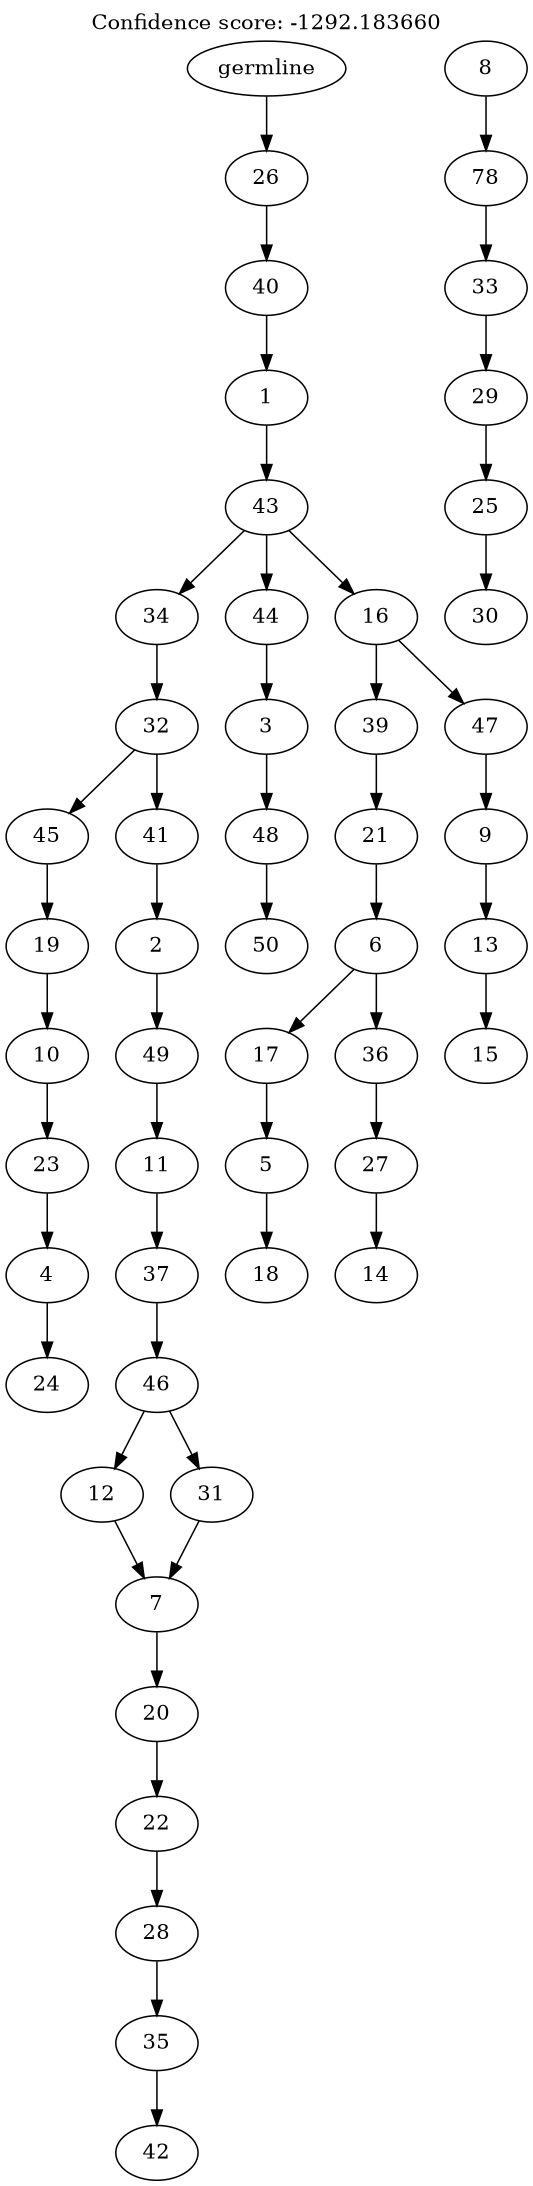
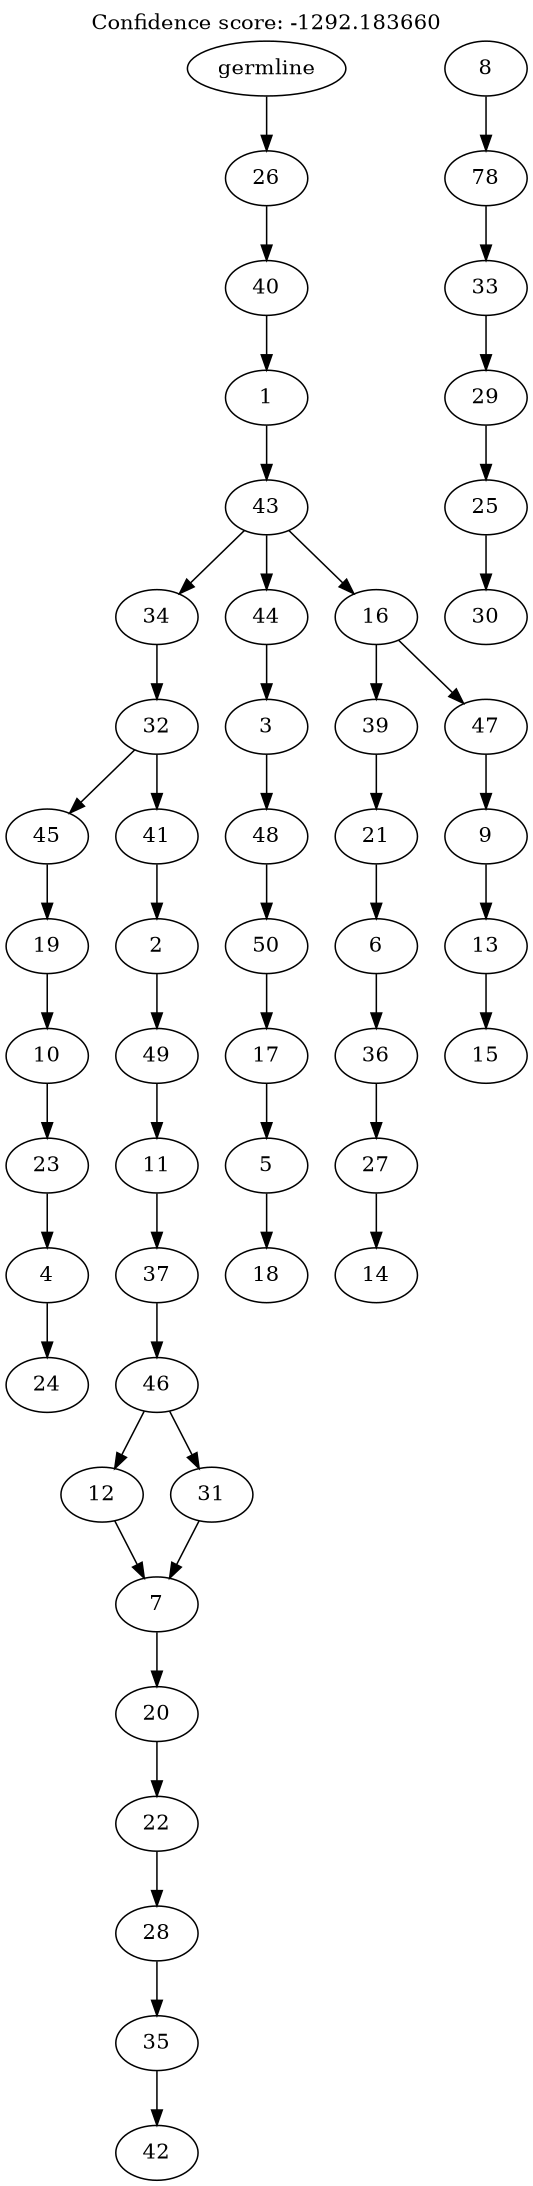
edge "6" -> "17": now "50" -> "17"
